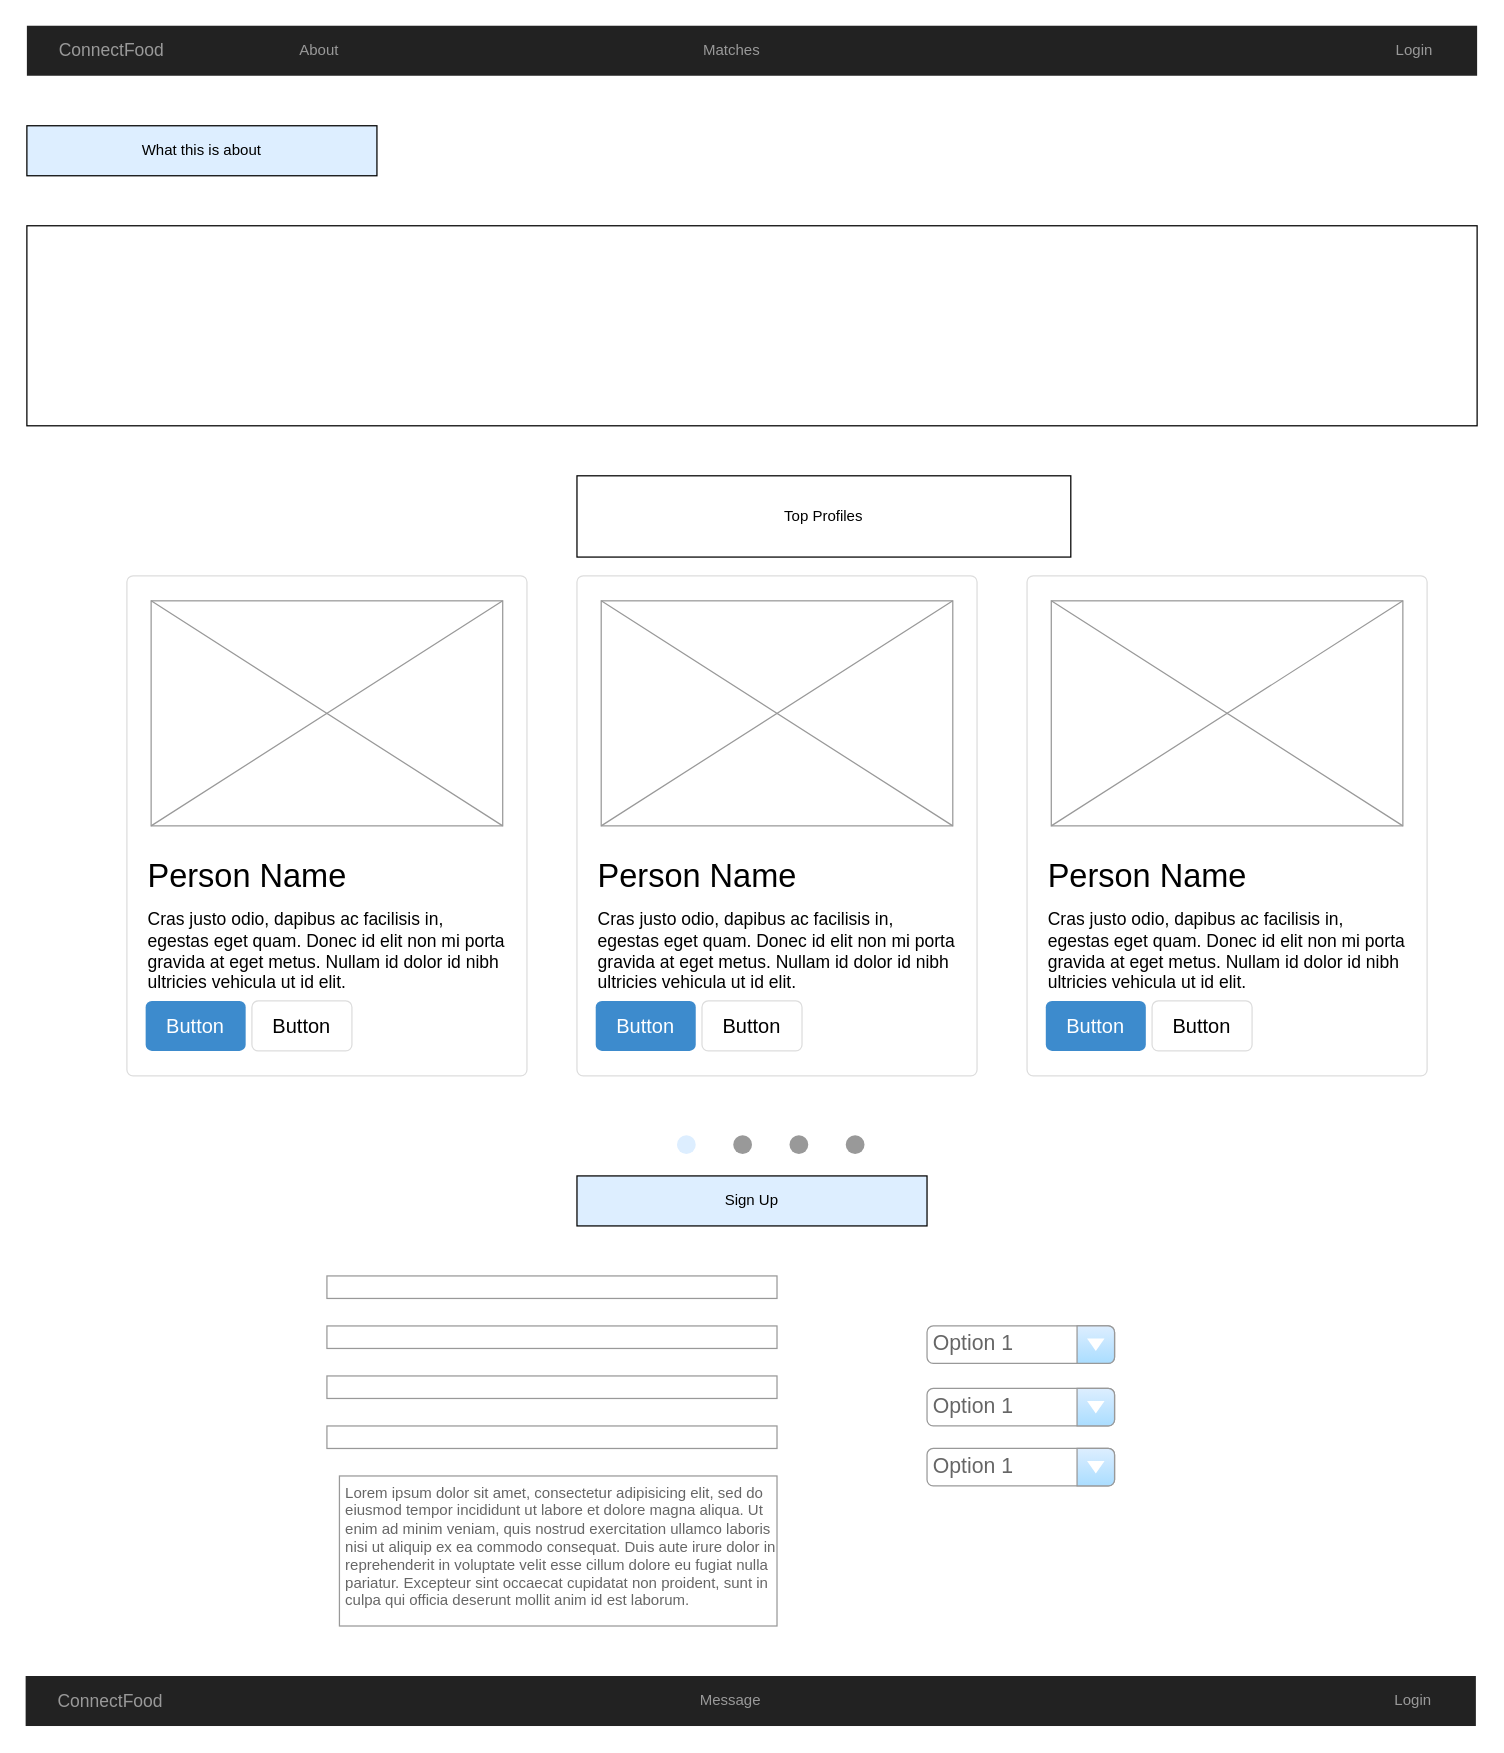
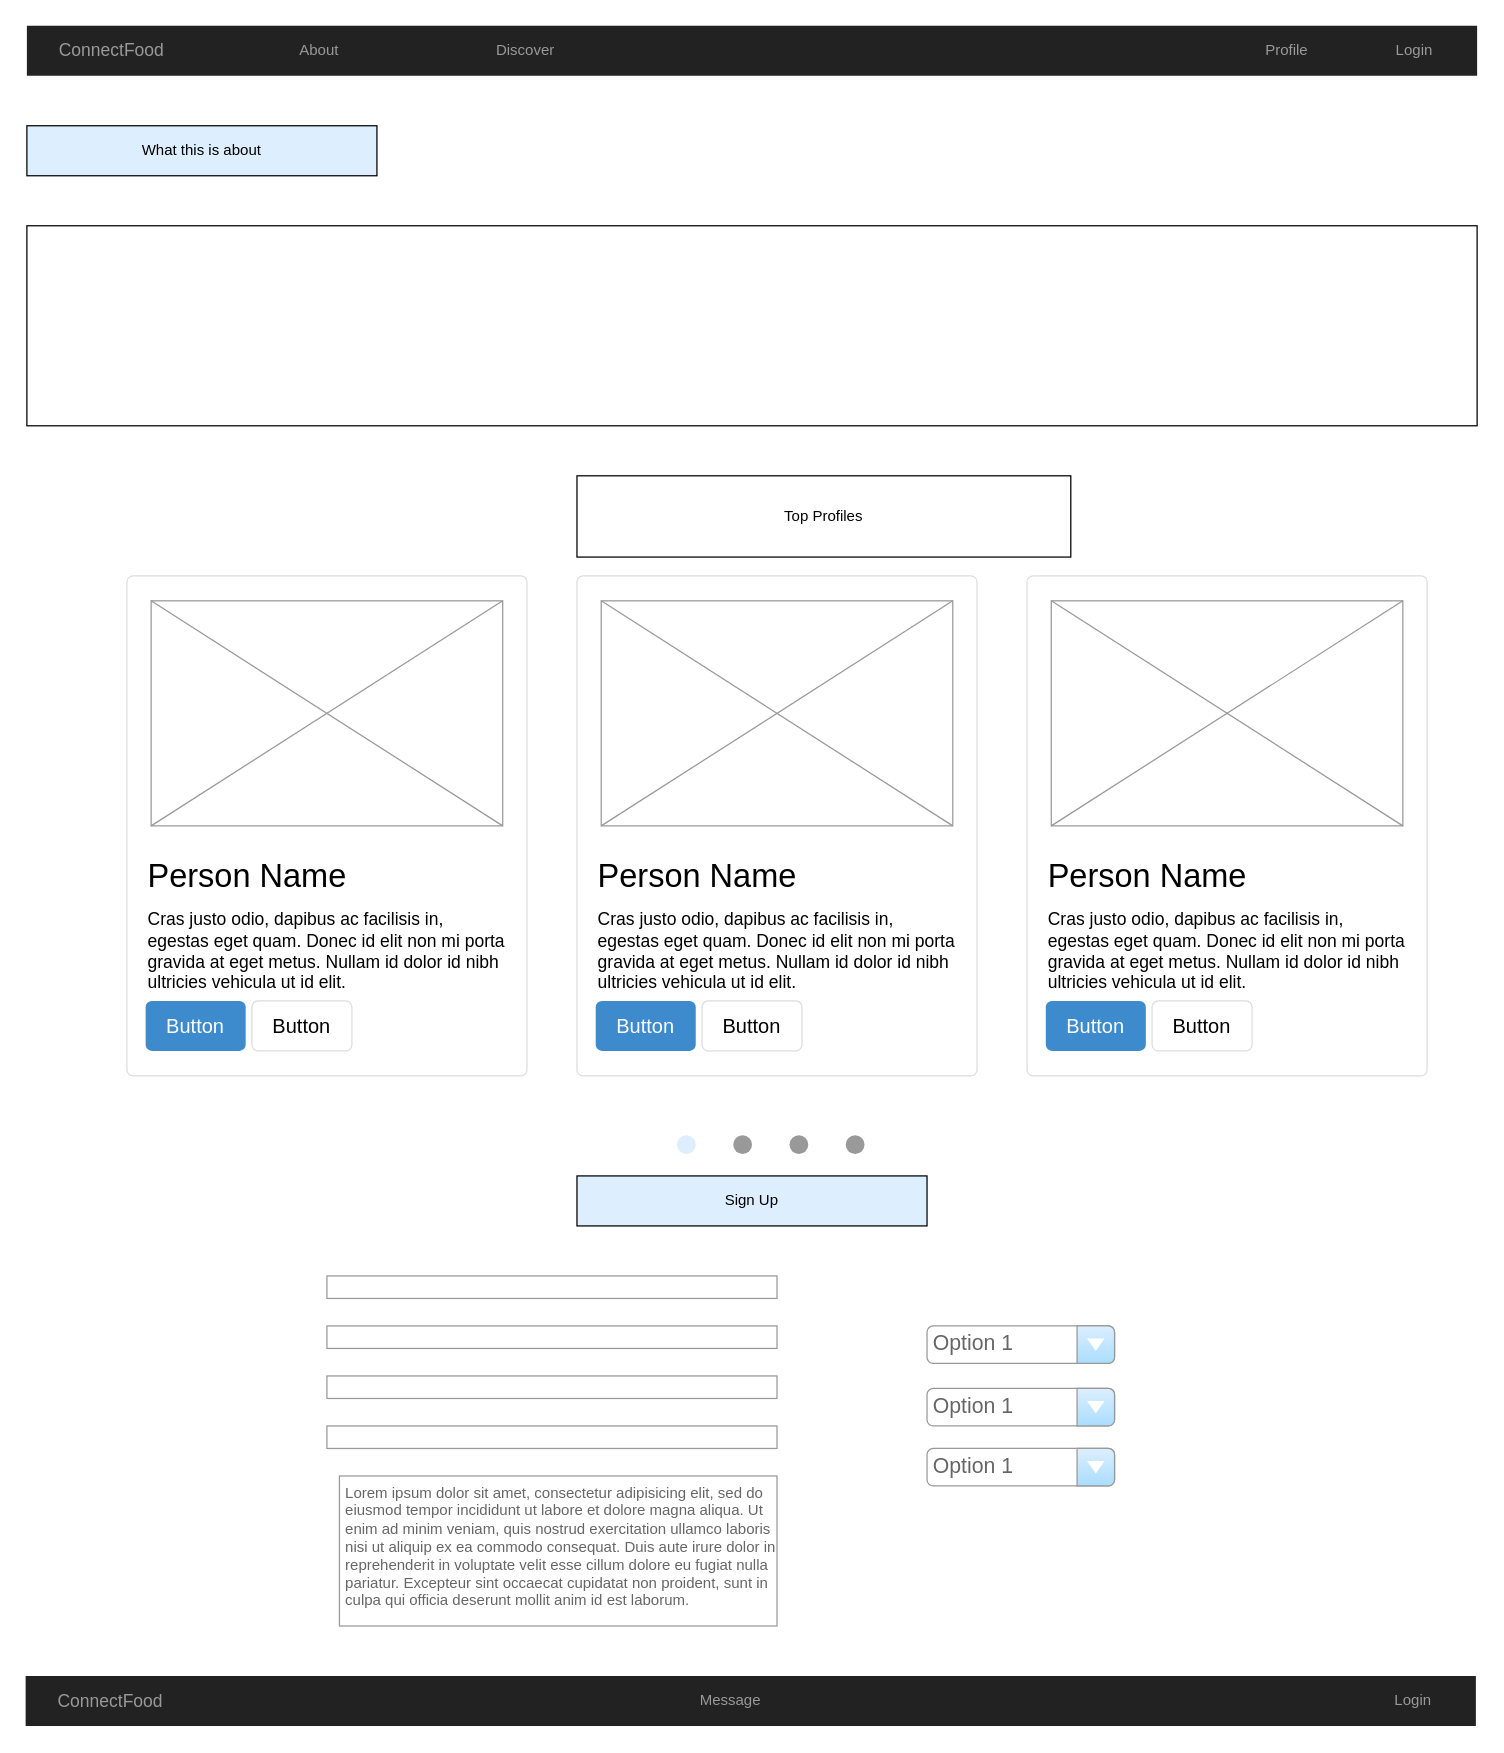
node "Discover": added
node "Matches": removed
node "Profile": added
